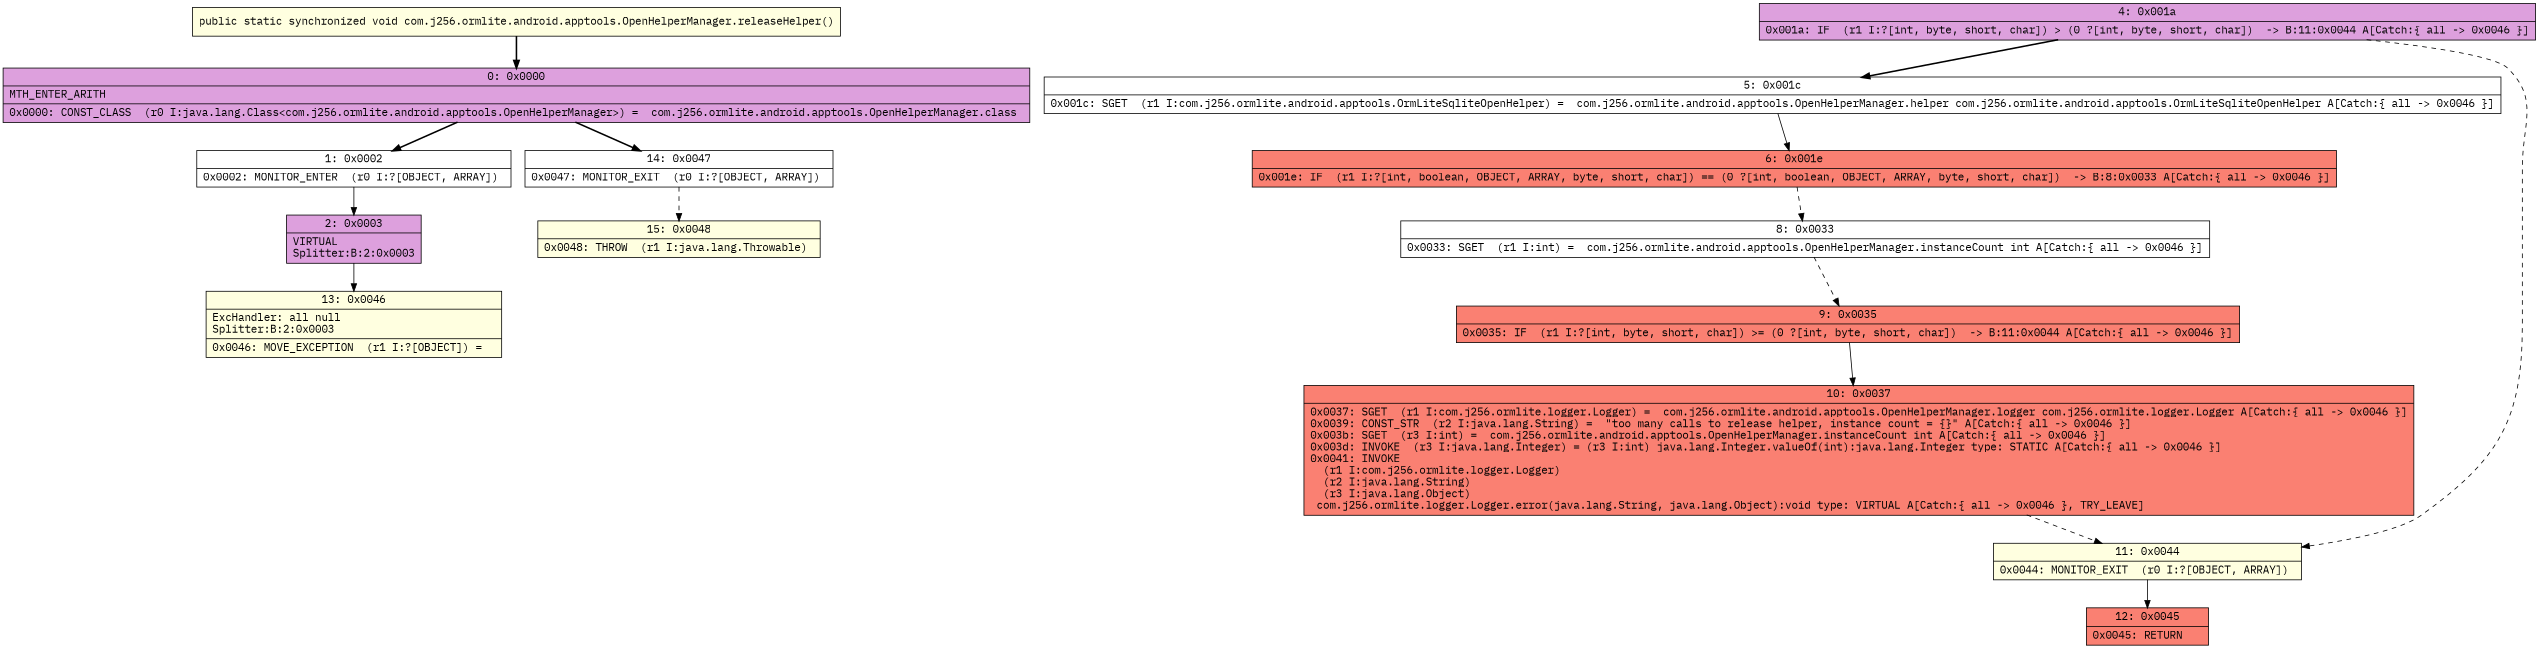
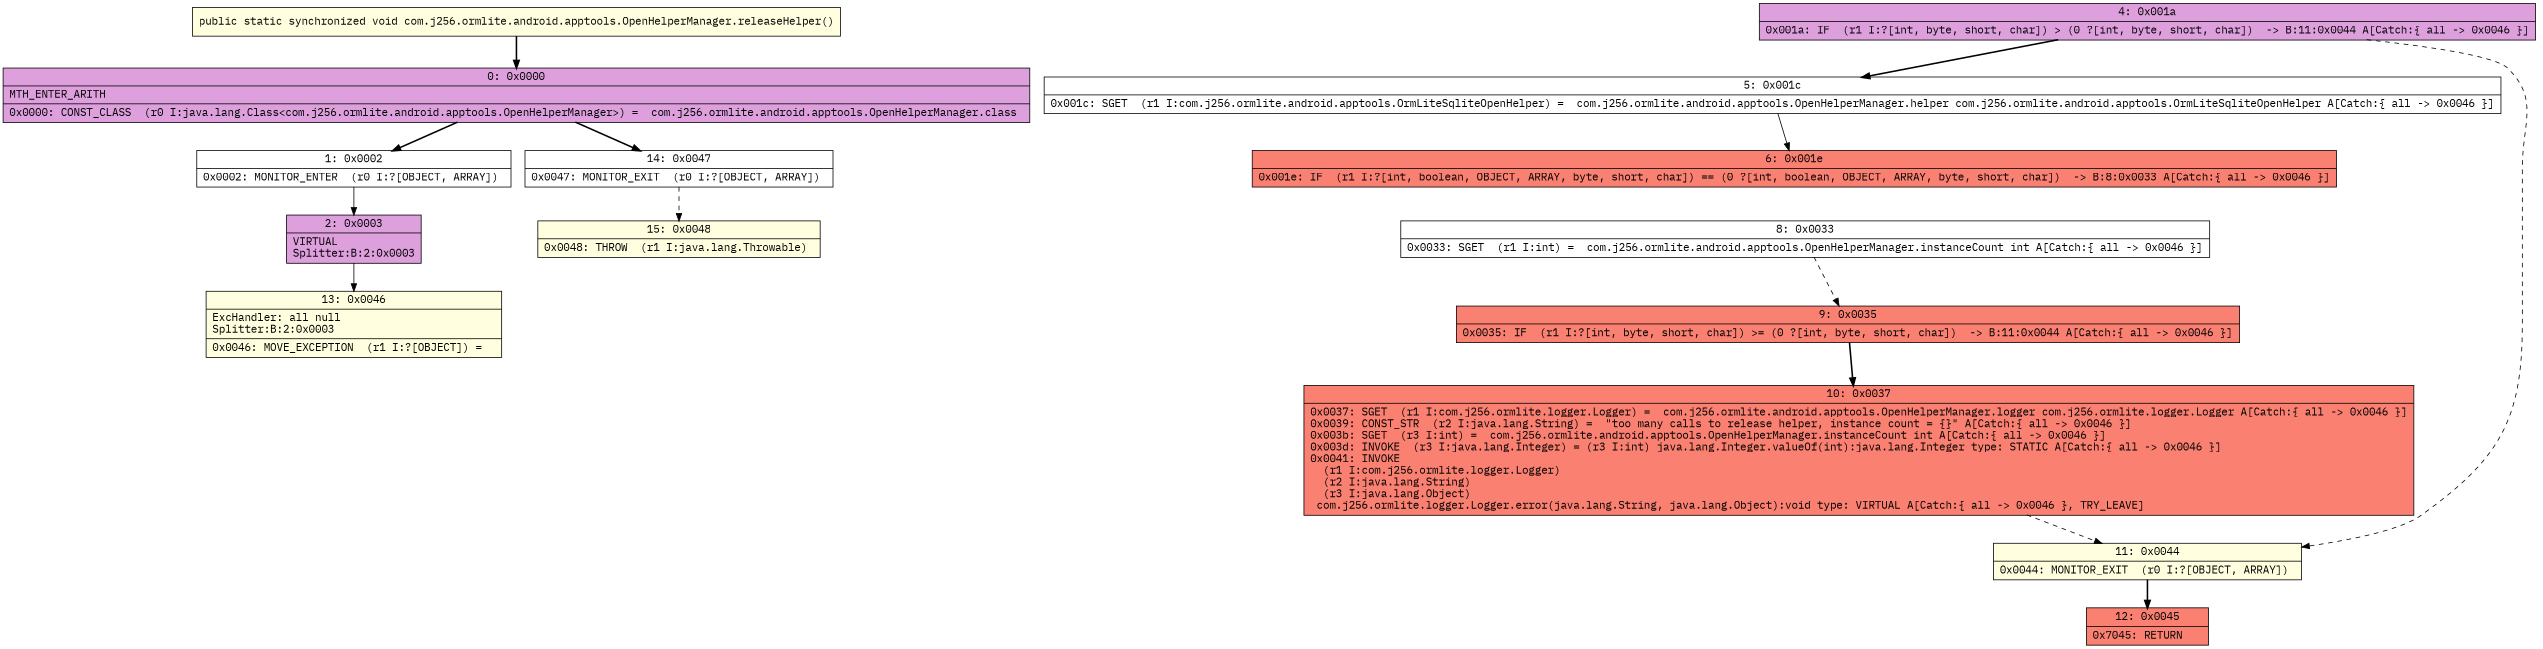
edge "6: 0x001e" -> "8: 0x0033": removed
edge "9: 0x0035" -> "10: 0x0037": style solid -> bold
edge "11: 0x0044" -> "12: 0x0045": style solid -> bold
node "12: 0x0045": text "0x0045: RETURN" -> "0x7045: RETURN"
